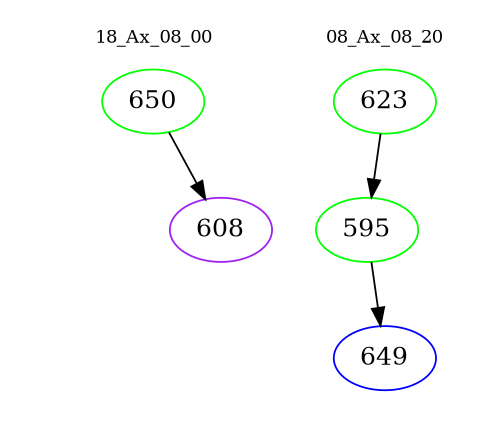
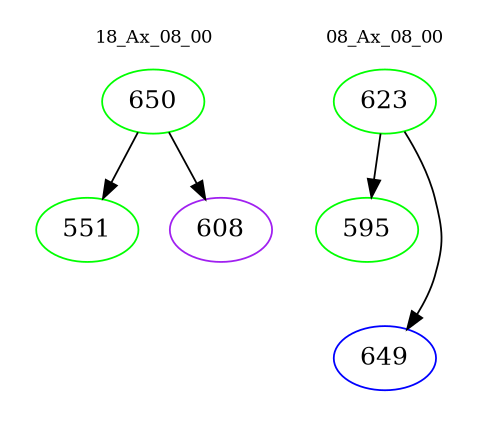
cluster "08_Ax_08_20": label "08_Ax_08_20" -> "08_Ax_08_00"
node "551": added
edge "595" -> "649": now "623" -> "649"
